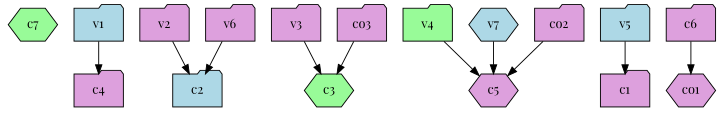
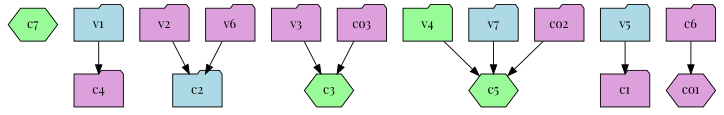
node "v7": shape hexagon -> folder
node "c5": fillcolor plum -> palegreen
